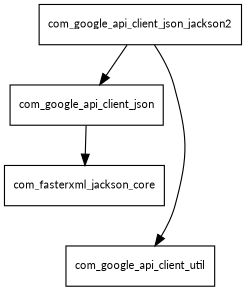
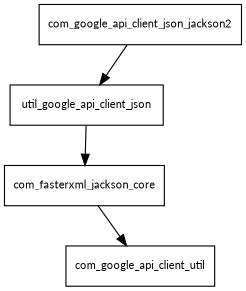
node "com_google_api_client_json": label "com_google_api_client_json" -> "util_google_api_client_json"
edge "com_google_api_client_json_jackson2" -> "com_google_api_client_util": now "com_fasterxml_jackson_core" -> "com_google_api_client_util"
